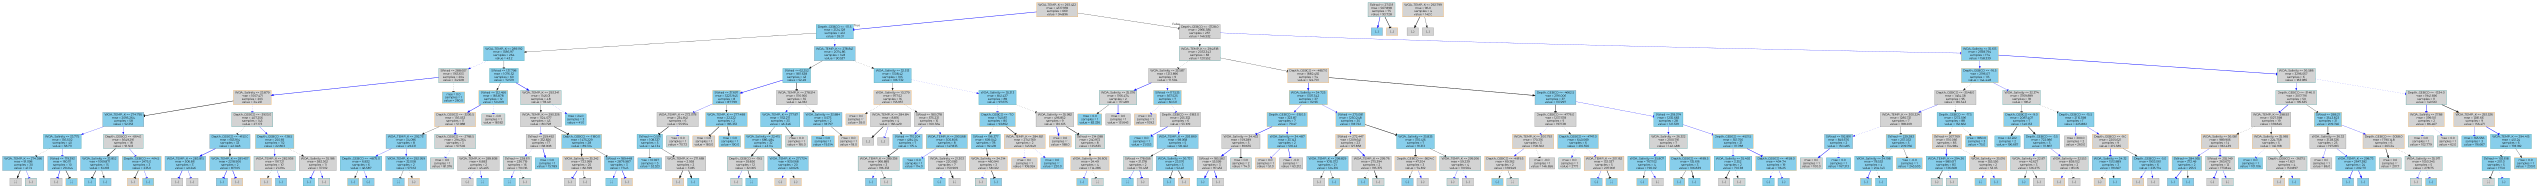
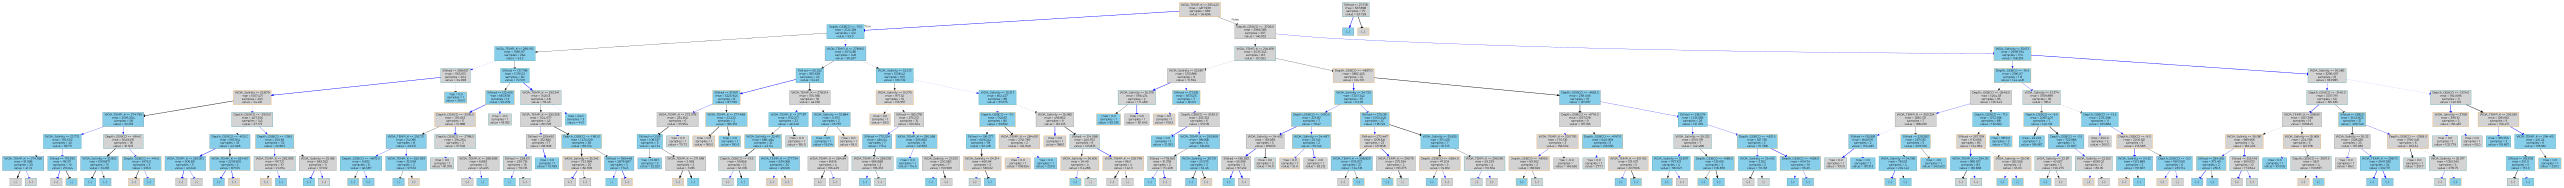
edge "SWrad <= 122.456 mse = 185.878 samples = 12 value = 50.209" -> "mse = -0.0 samples = 1 value = 18.182": arrowhead tee -> normal
edge "WOA_TEMP_K <= 284.84 mse = 8.816 samples = 4 value = 166.429" -> "SWrad <= 170.204 mse = 484.04 samples = 7 value = 175.4": reversed
edge "SWrad <= 214.088 mse = 240.972 samples = 8 value = 125.833" -> "WOA_TEMP_K <= 292.799 mse = 96.0 samples = 4 value = 142.0": added
